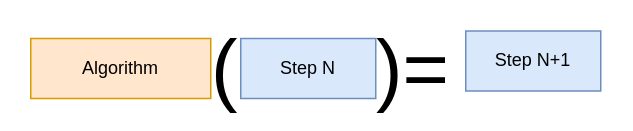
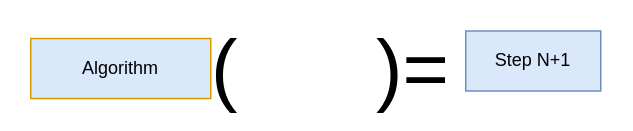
node "Algorithm": fillcolor #ffe6cc -> #dae8fc
node "Step N": removed
